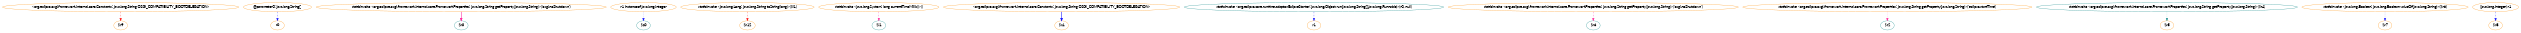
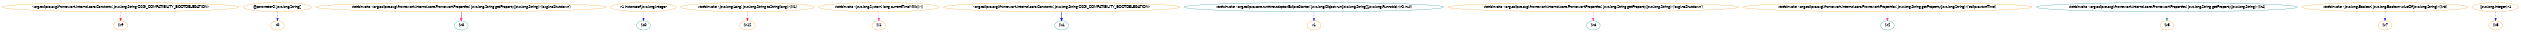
node "$l1": color teal -> darkorange
node "$r4": color darkorange -> teal
